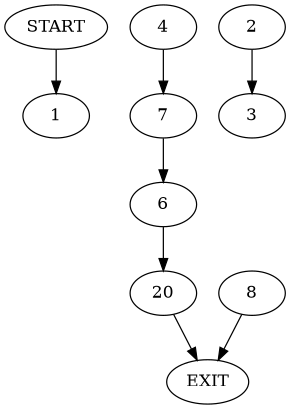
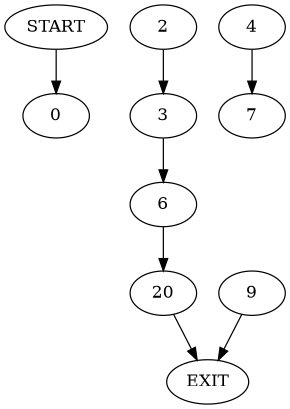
node "1": label "1" -> "0"
edge "7" -> "6": now "3" -> "6"
node "8": label "8" -> "9"
